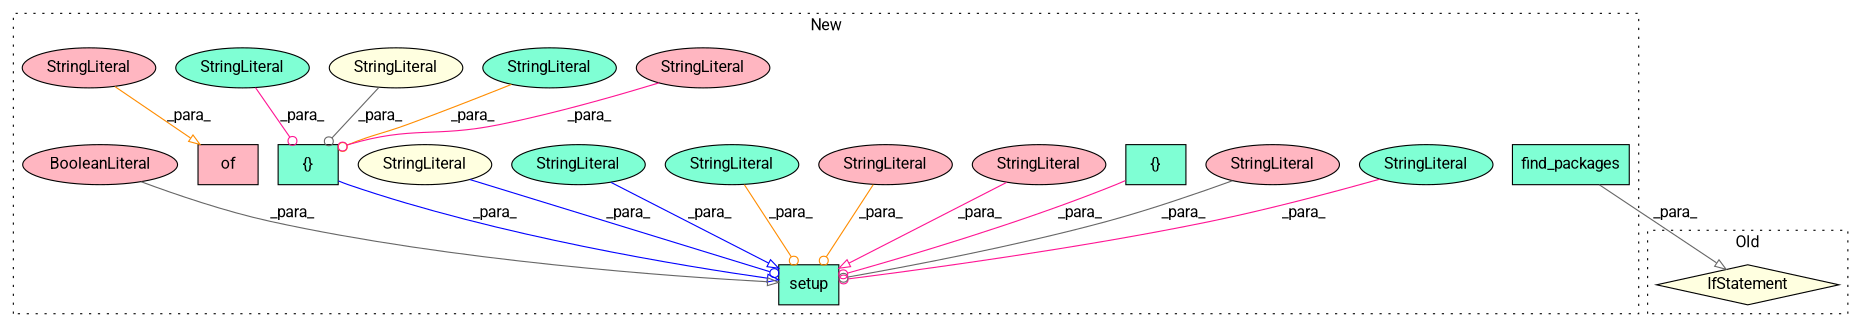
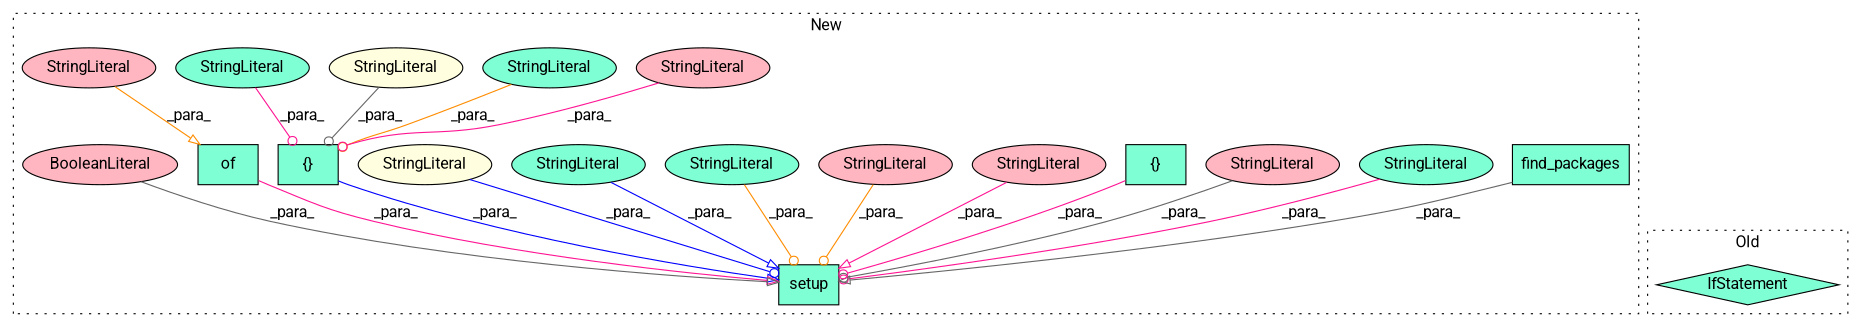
node "of": fillcolor lightpink -> aquamarine
edge "find_packages" -> "IfStatement": now "find_packages" -> "setup"
edge "of" -> "setup": added, label "_para_"
node "IfStatement": fillcolor lightyellow -> aquamarine
